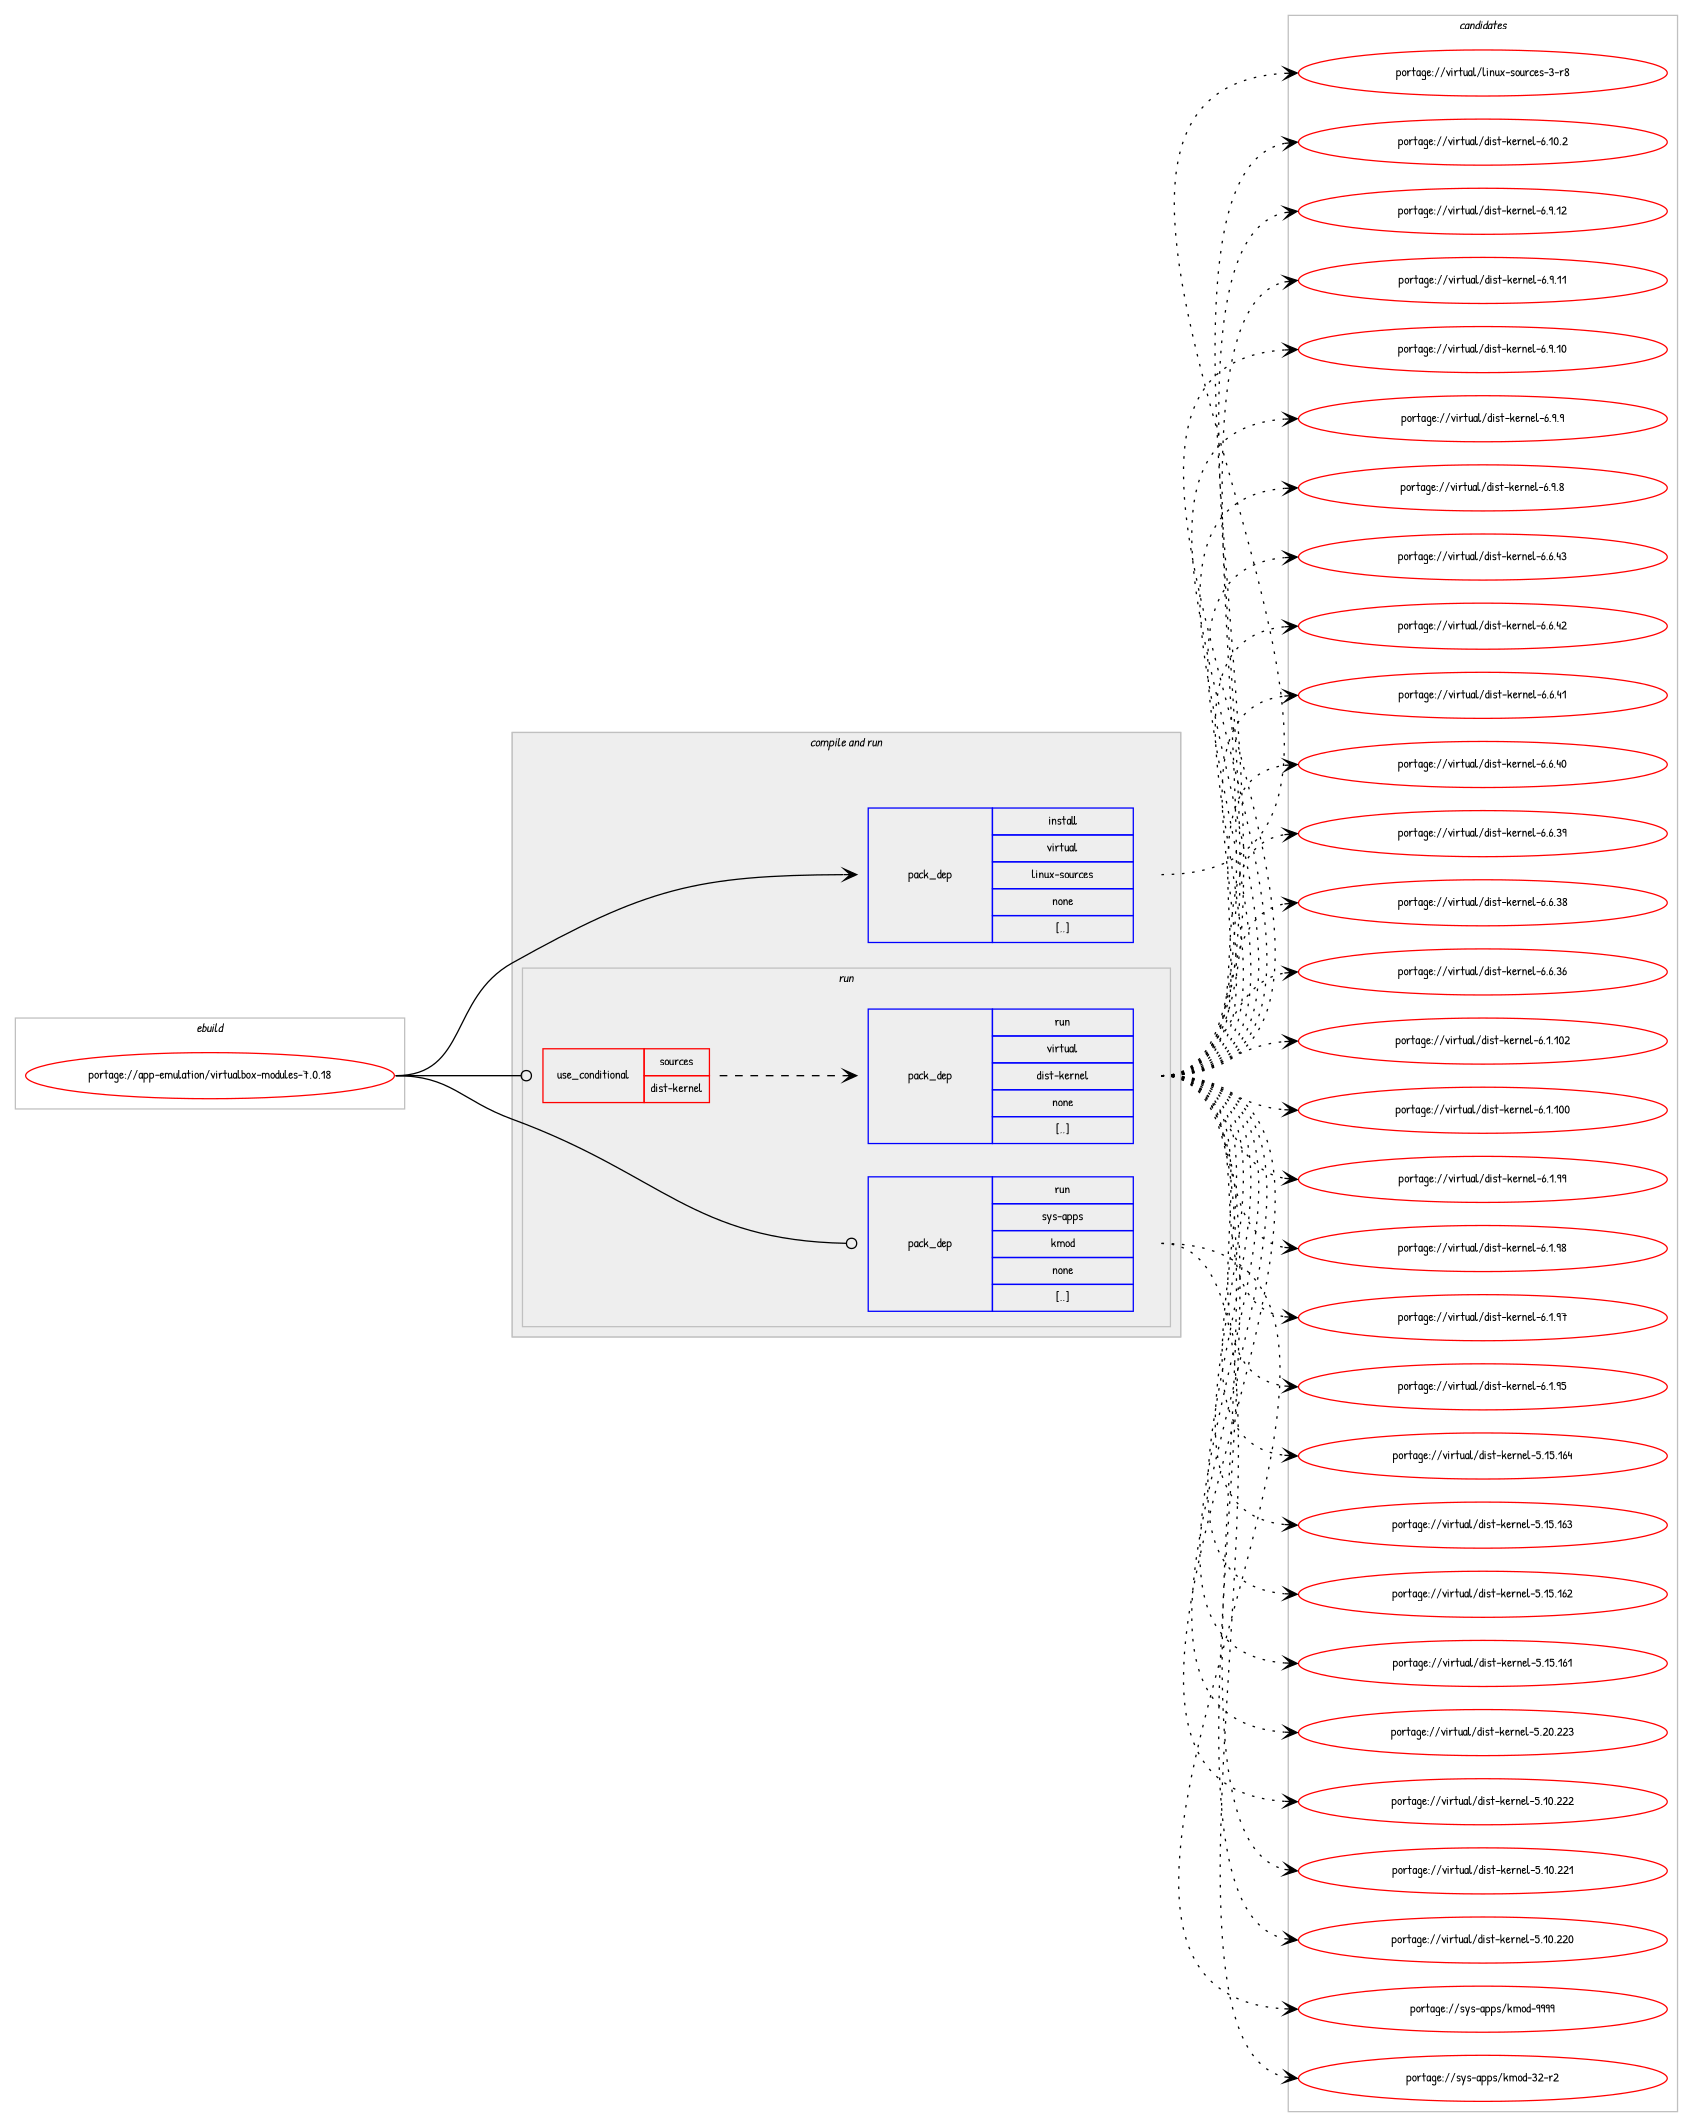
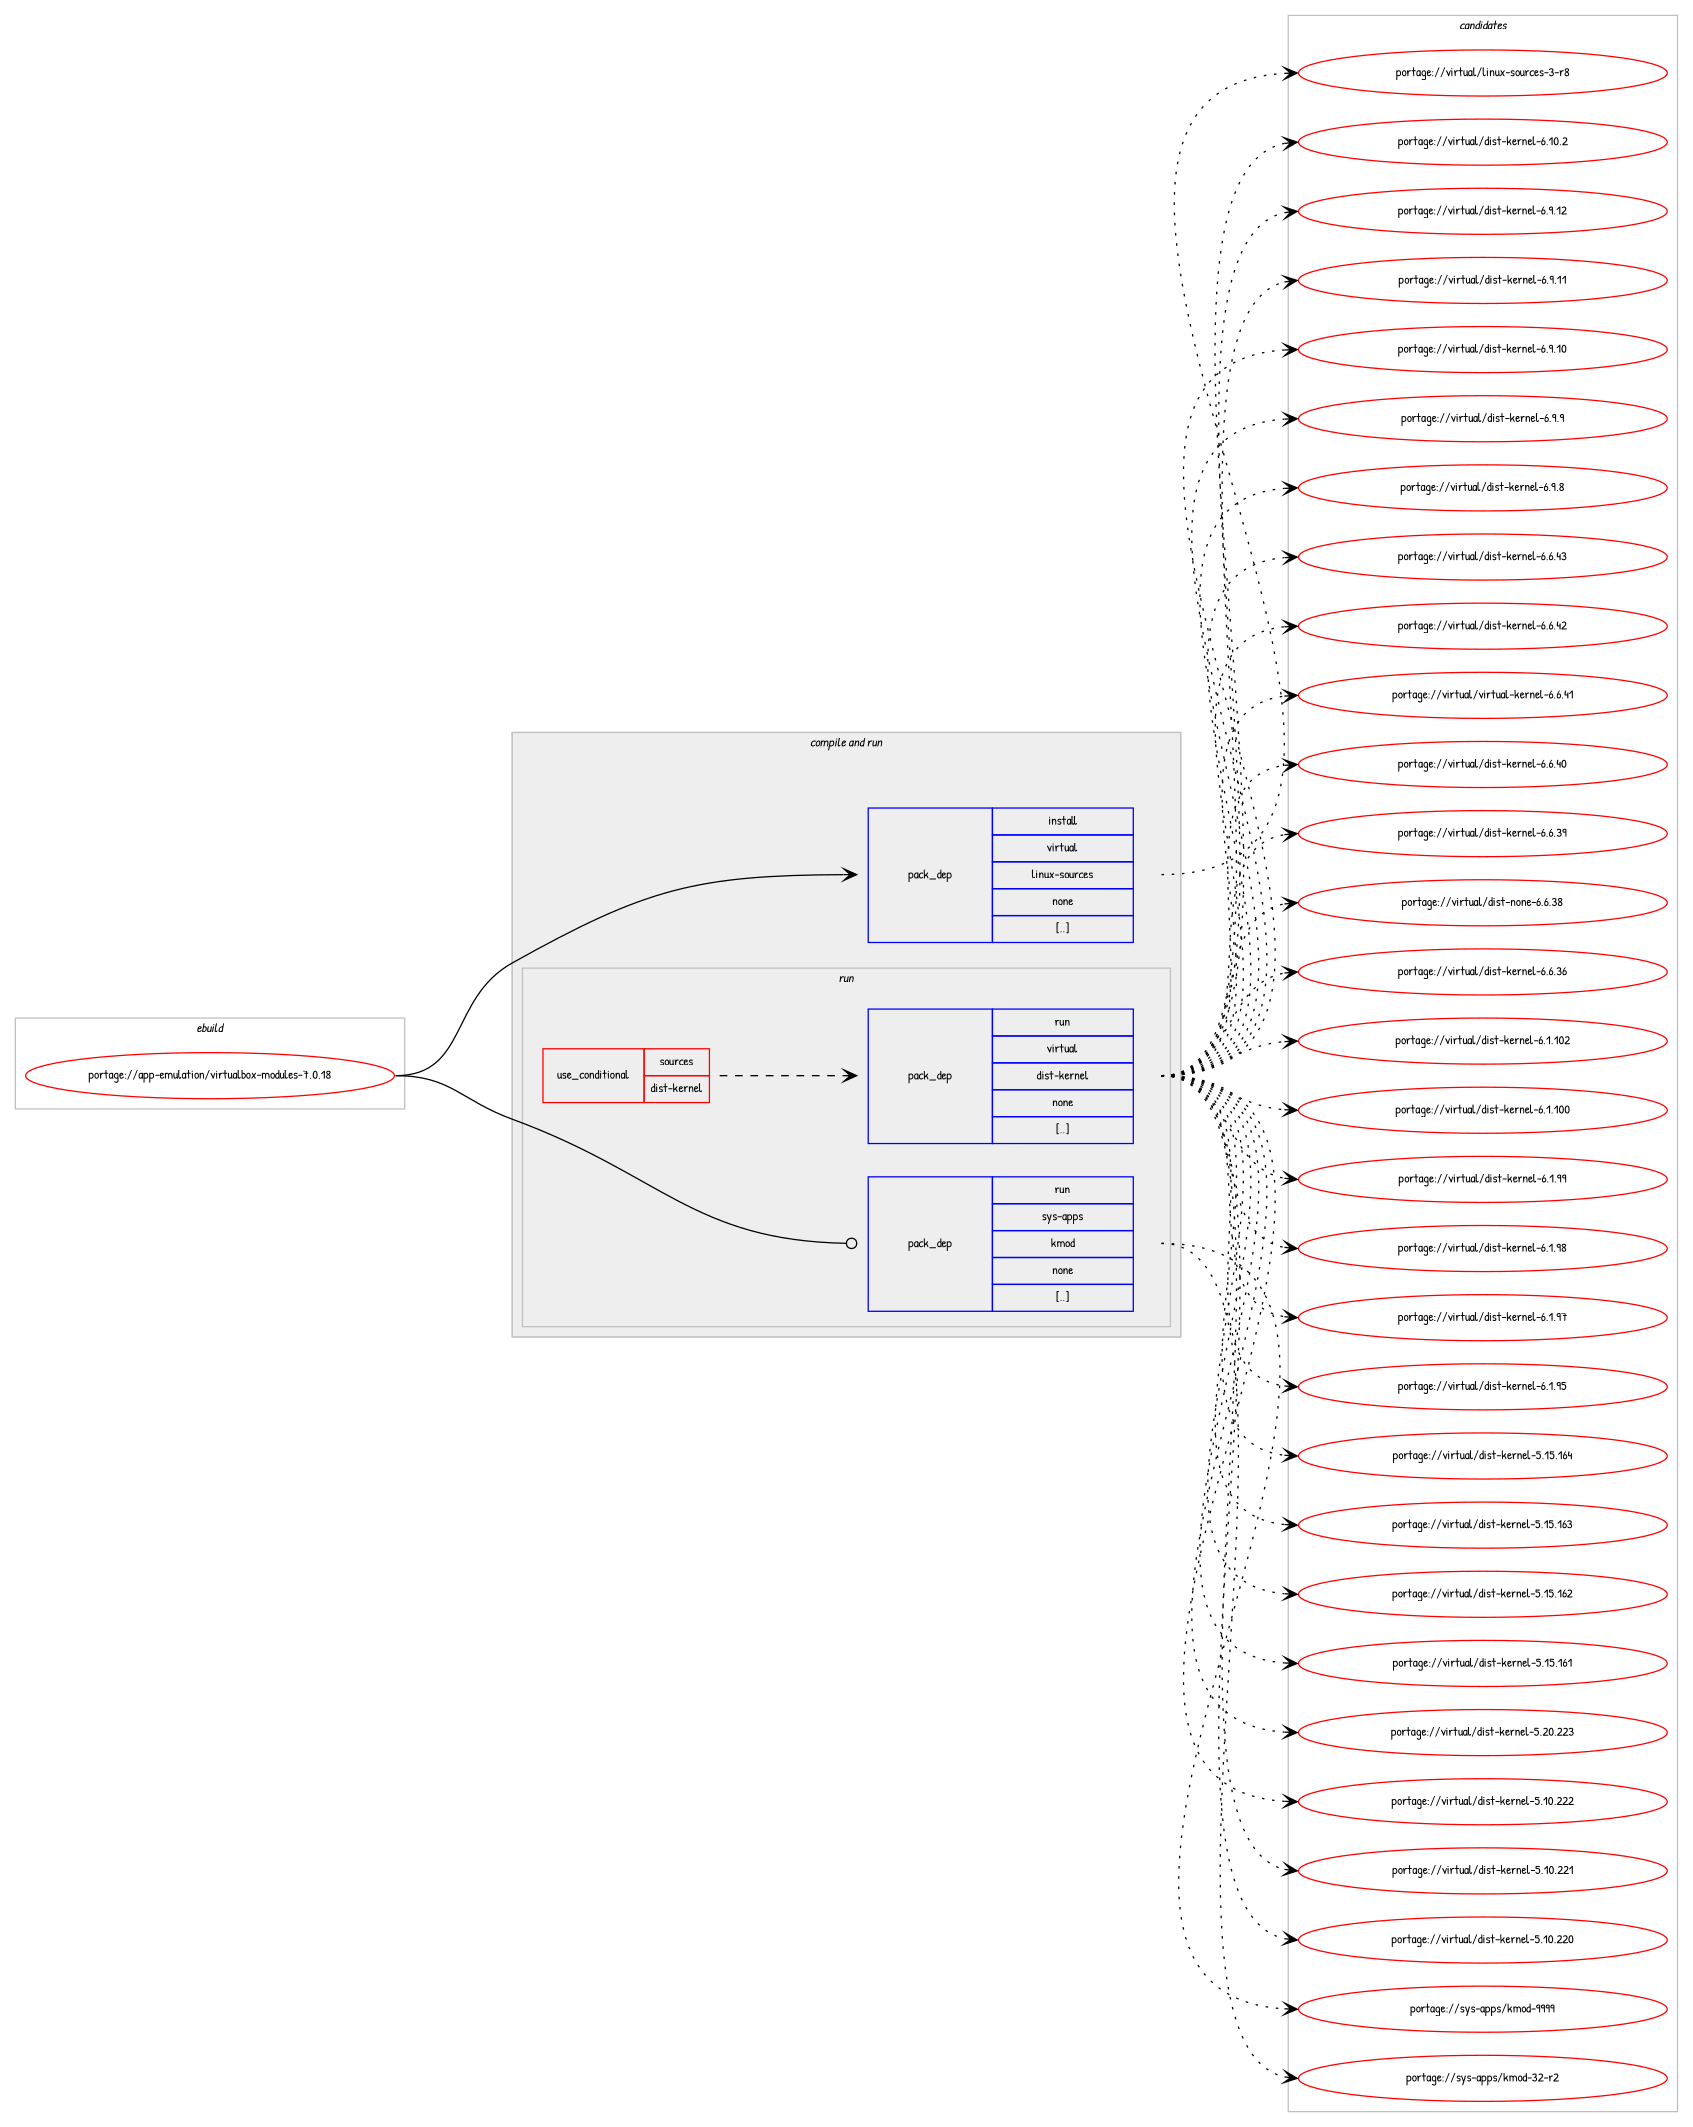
node "portage://virtual/dist-kernel-6.6.41": label "portage://virtual/dist-kernel-6.6.41" -> "portage://virtual/virtual-kernel-6.6.41"
node "portage://virtual/dist-kernel-6.6.38": label "portage://virtual/dist-kernel-6.6.38" -> "portage://virtual/dist-none-6.6.38"
edge "portage://app-emulation/virtualbox-modules-7.0.18" -> "use_conditional": removed
